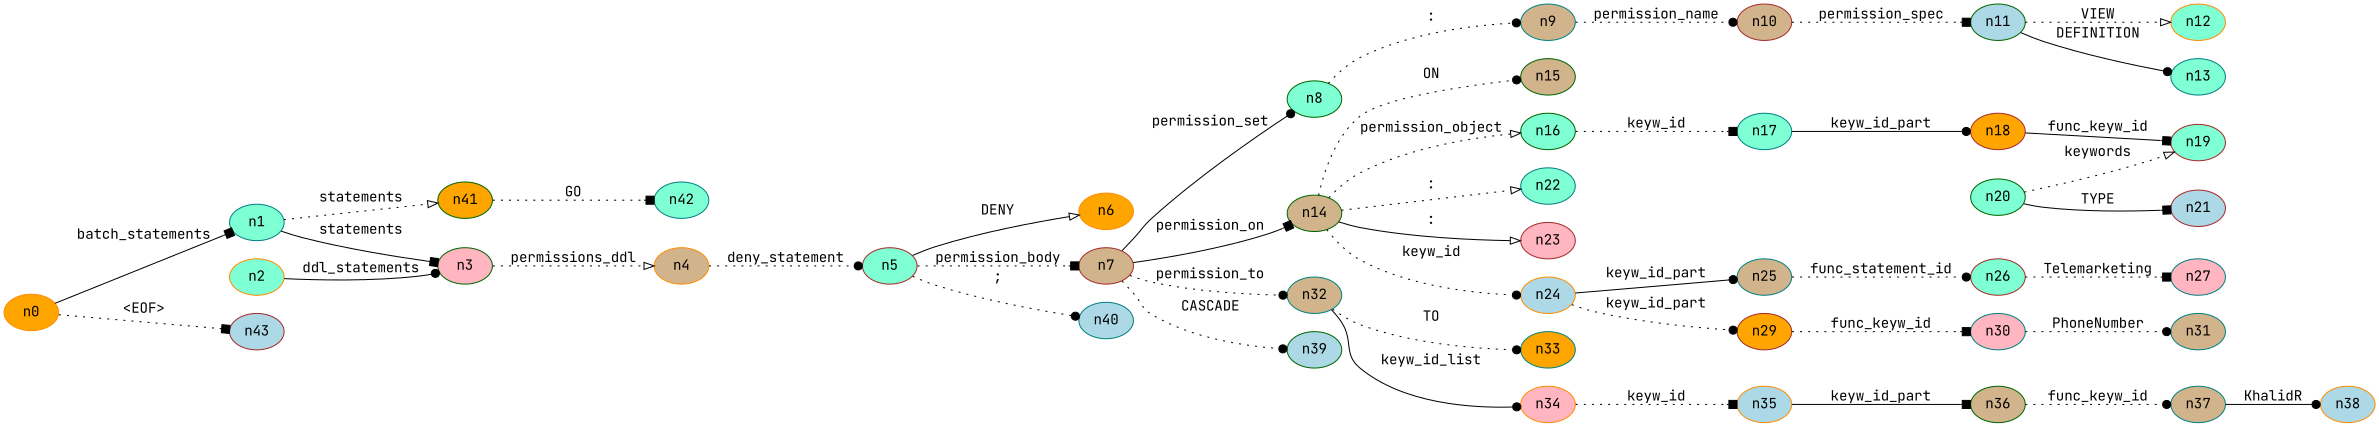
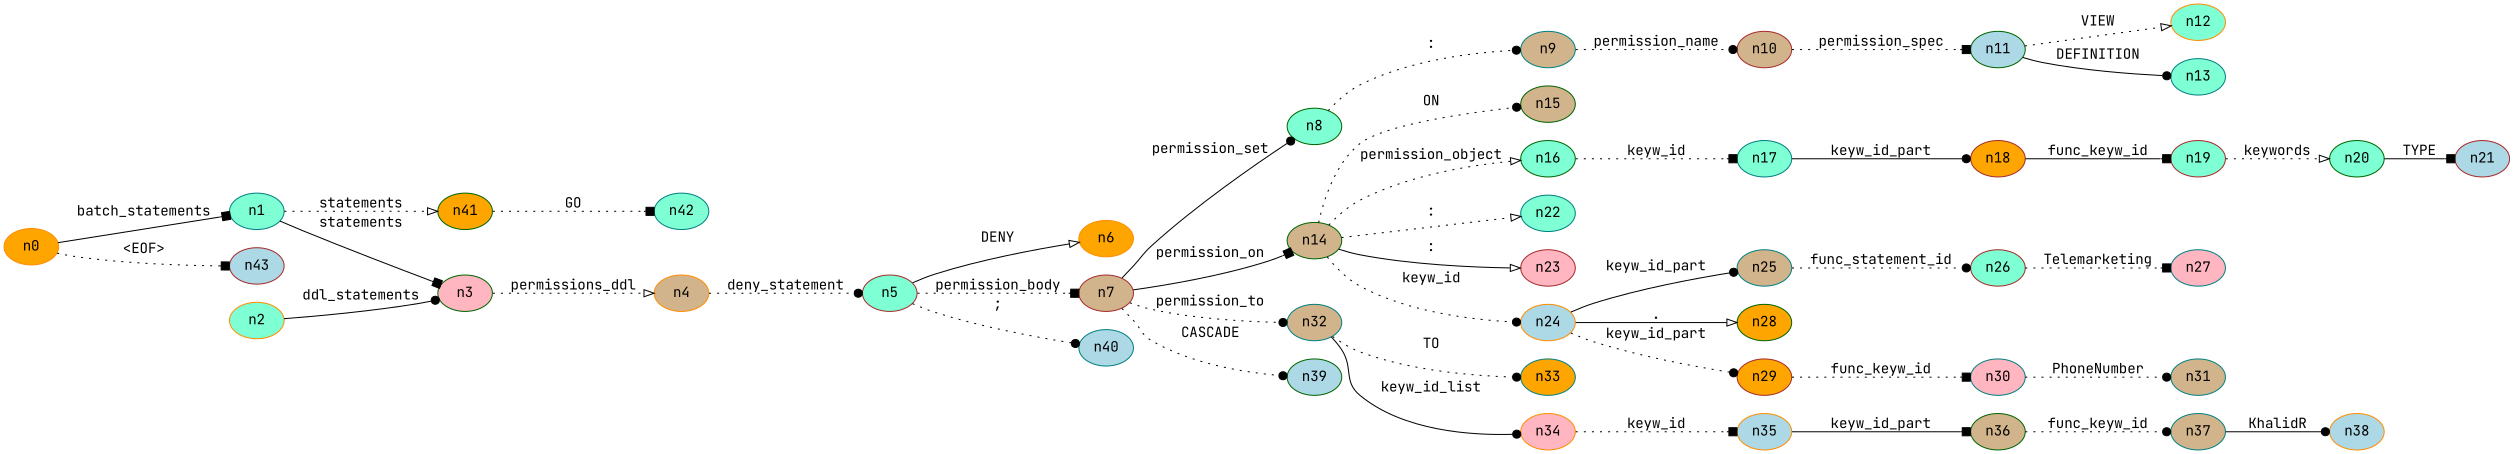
edge "n20" -> "n19": reversed
node "n28": added
